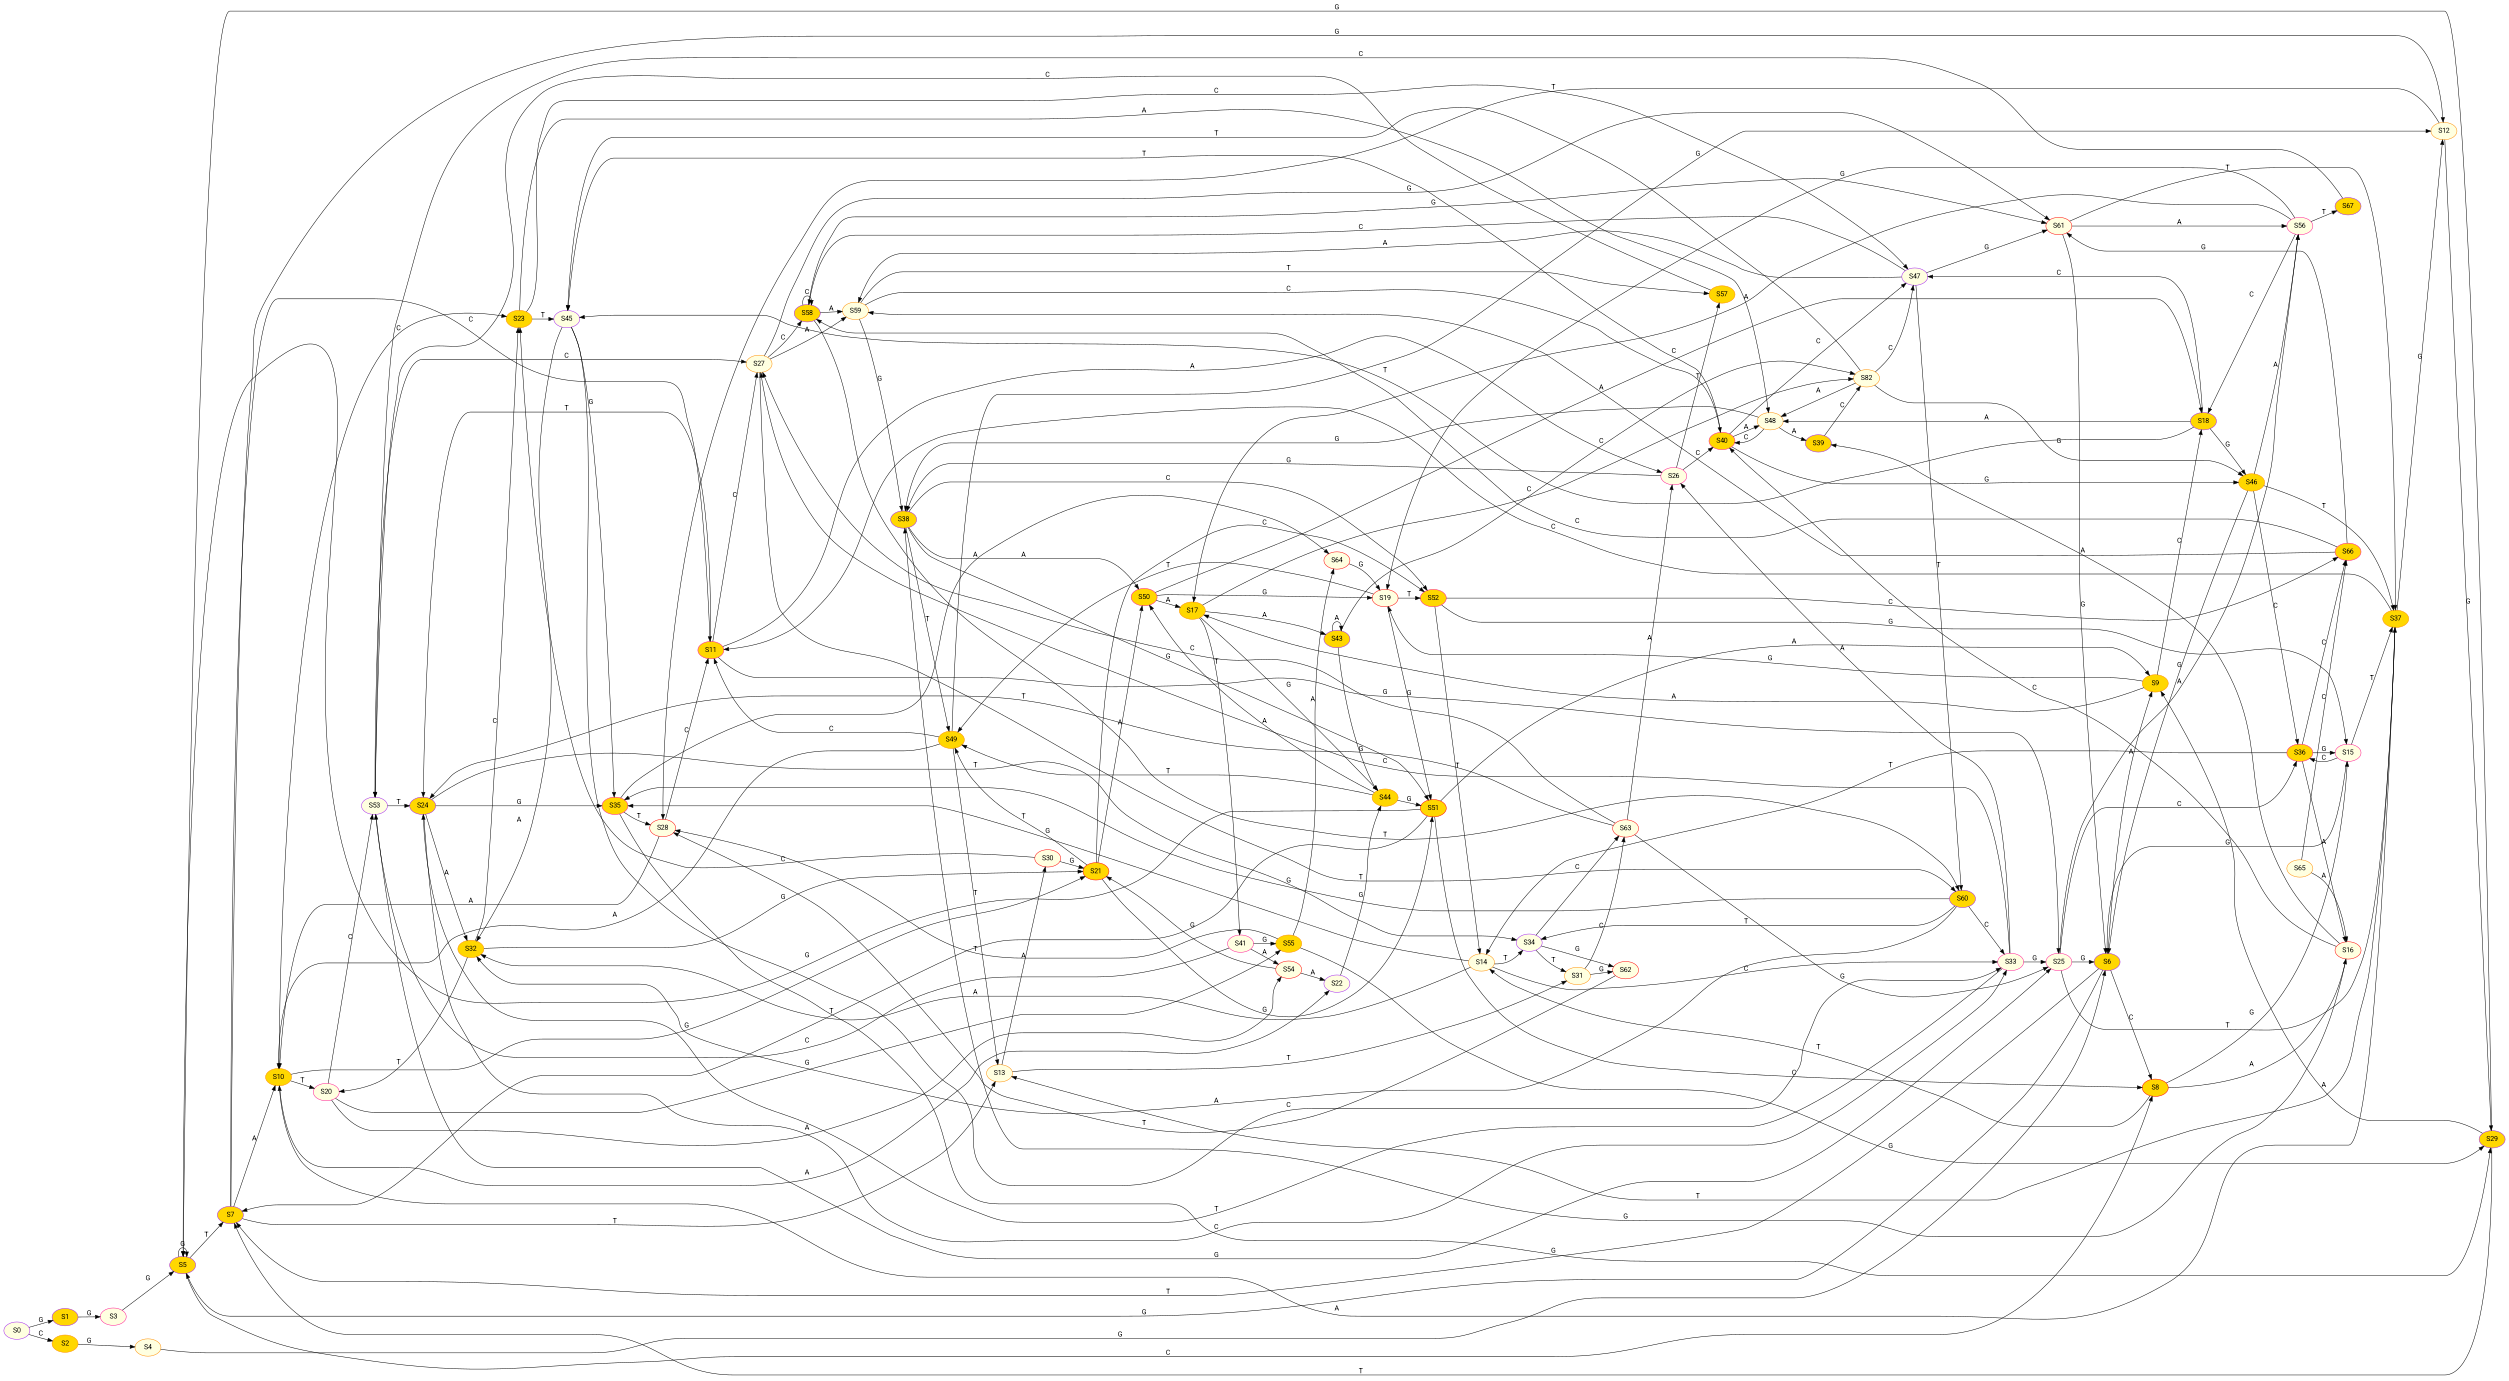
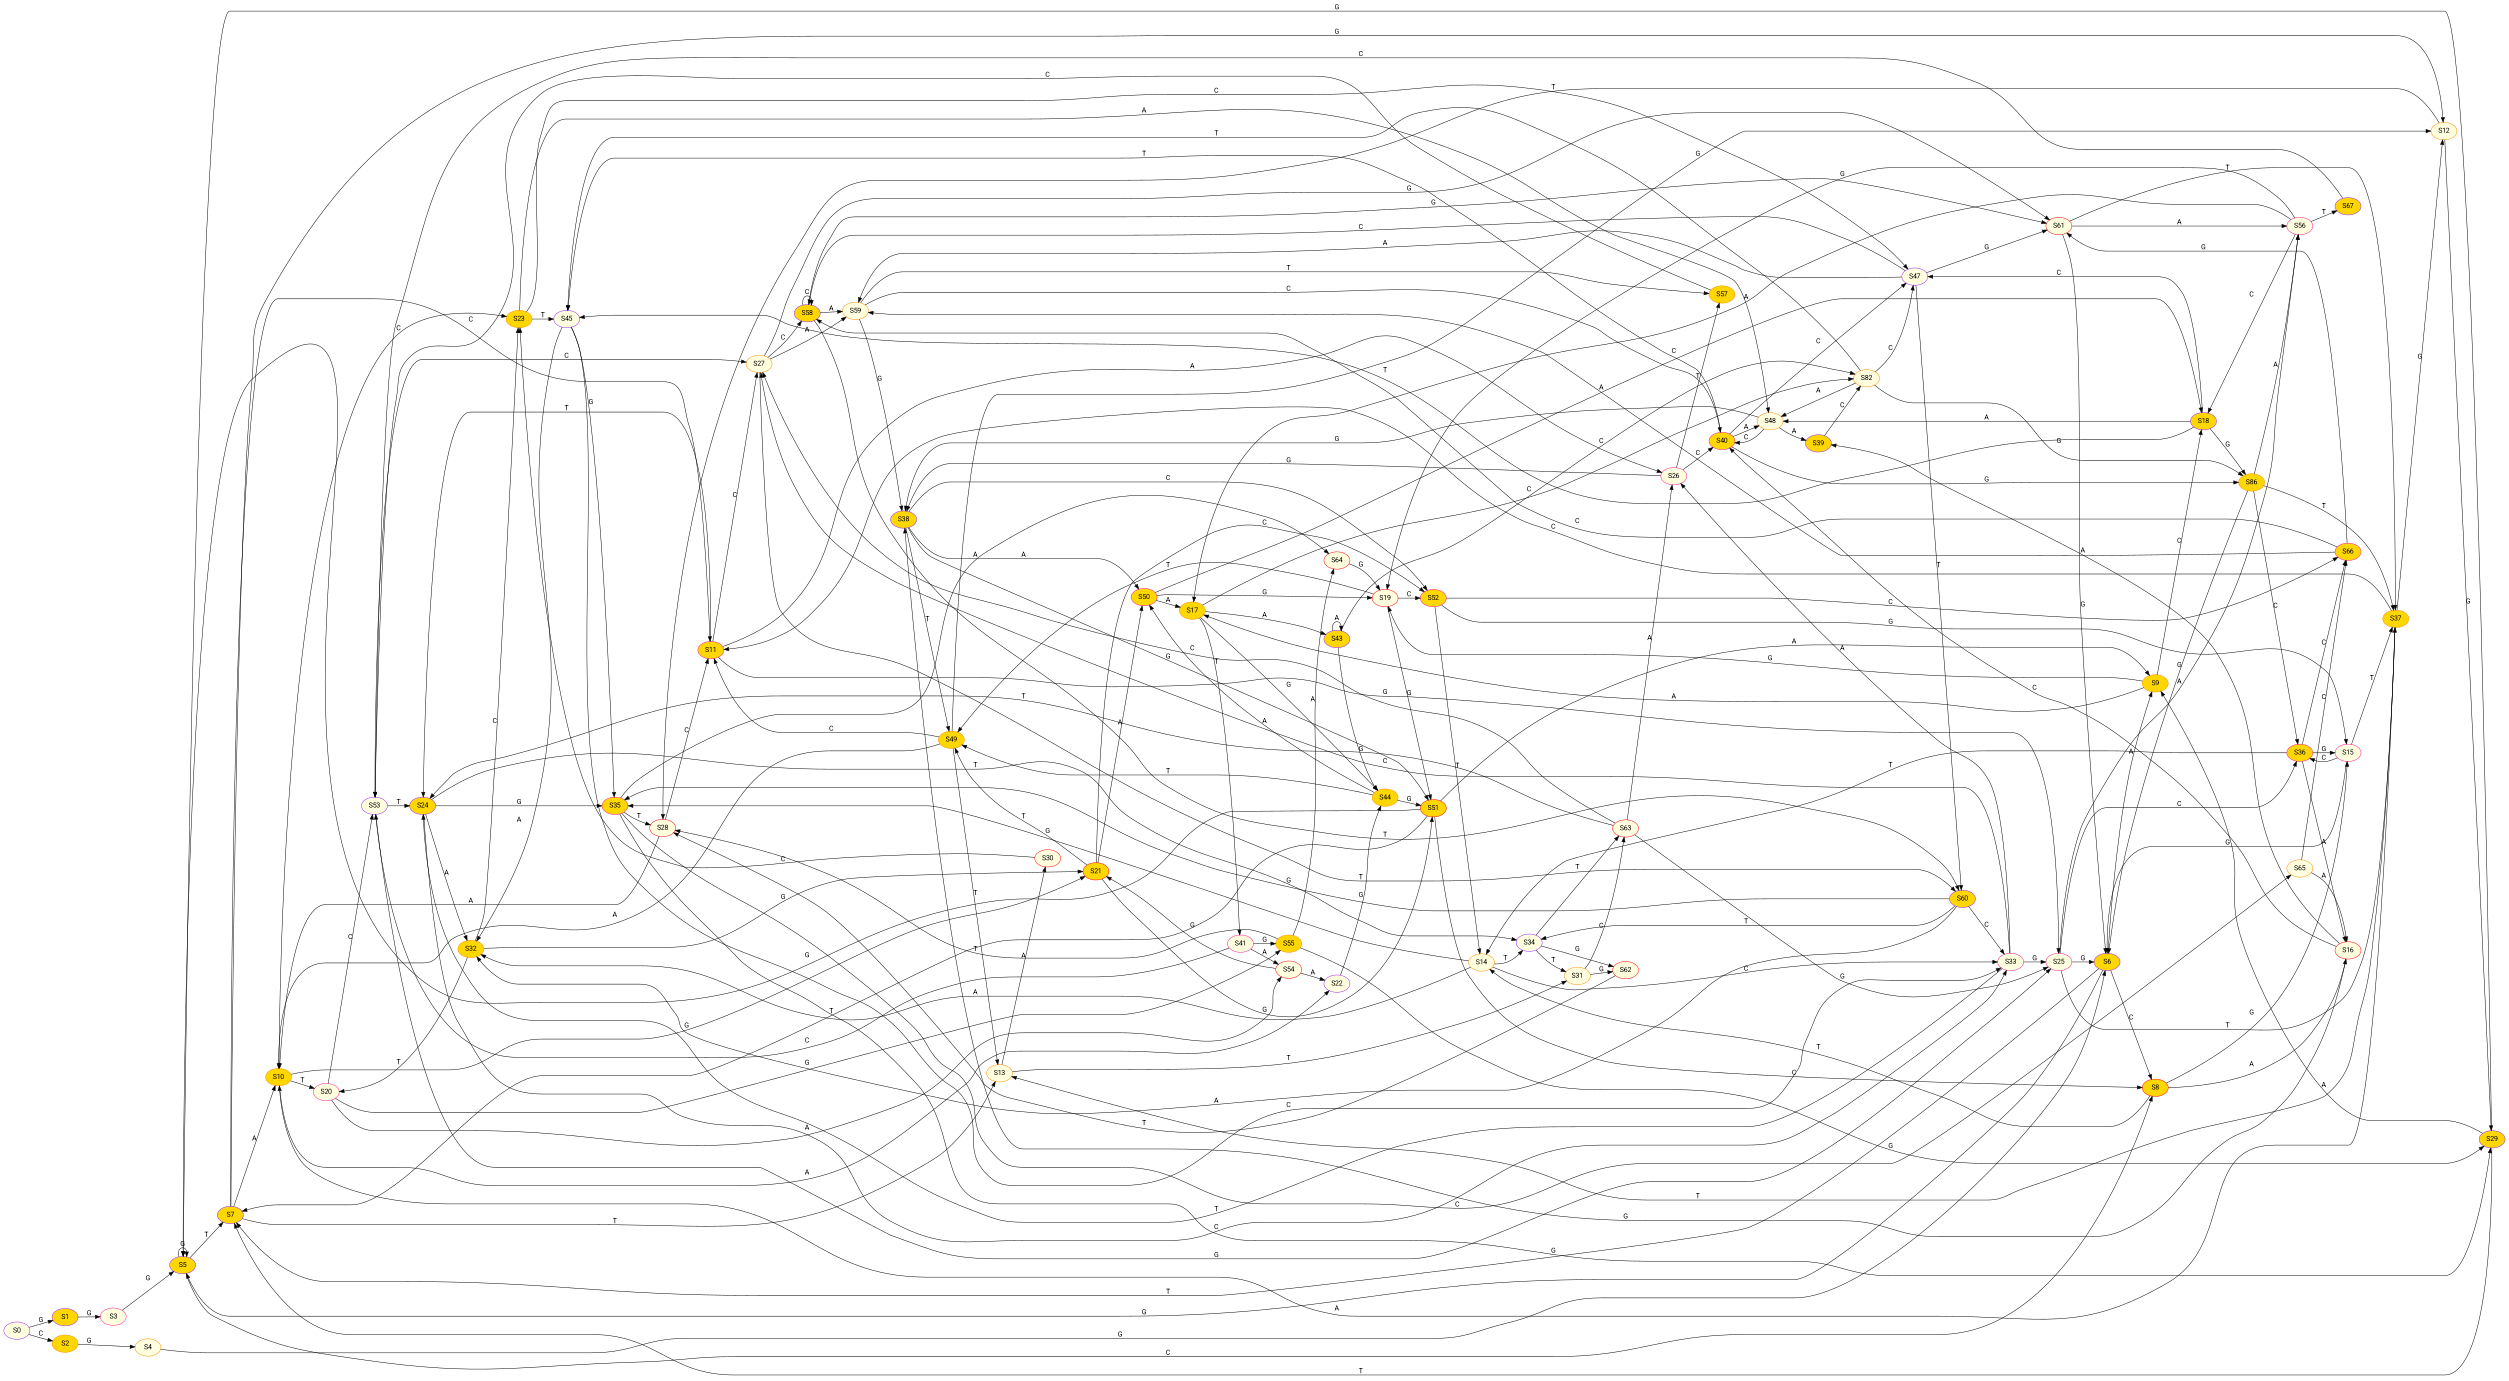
node "S46": label "S46" -> "S86"
edge "S19" -> "S52": label "T" -> "C"
edge "S30" -> "S21": removed, label "G"
edge "S34" -> "S63": label "C" -> "T"
edge "S35" -> "S65": added, label "C"
